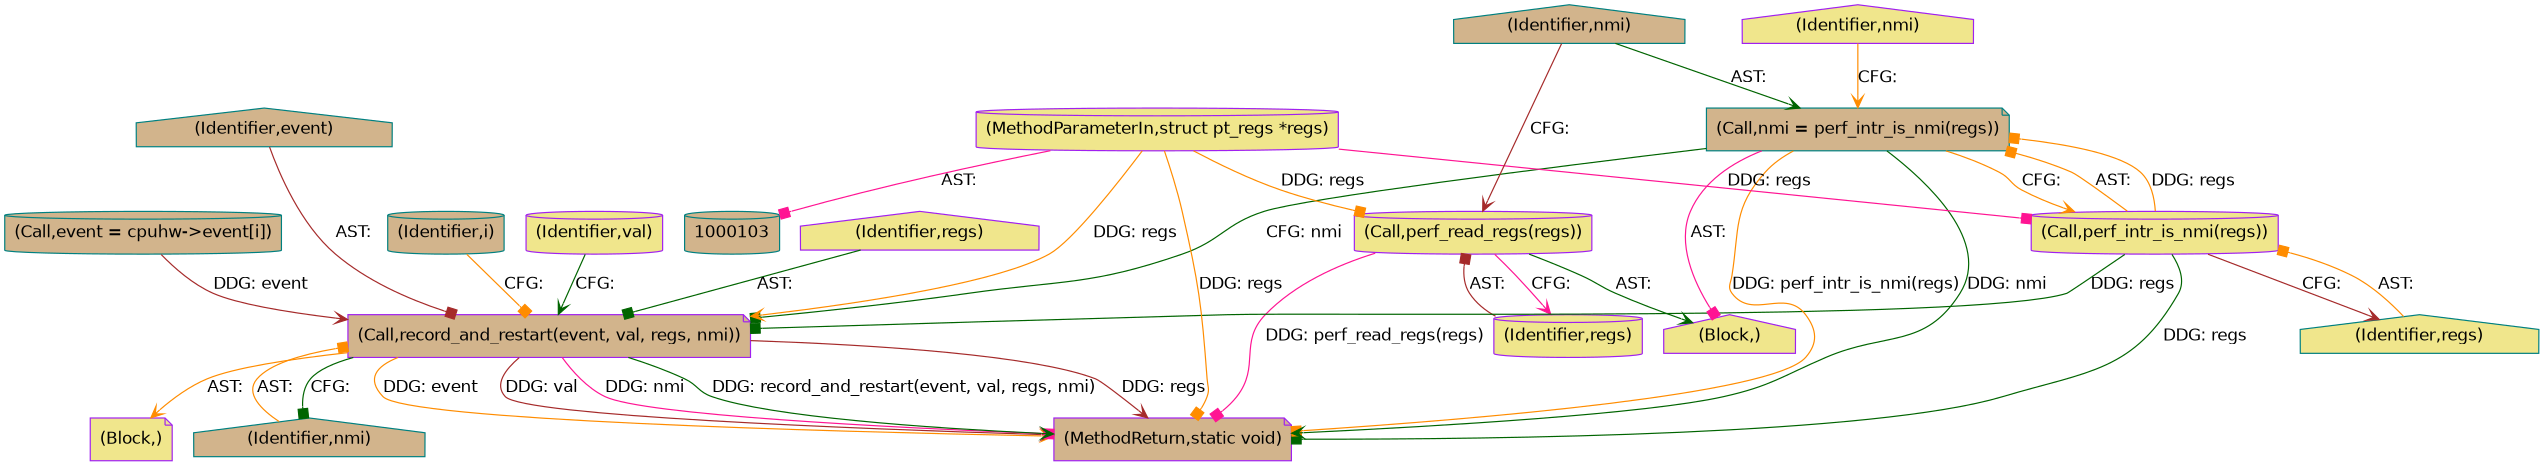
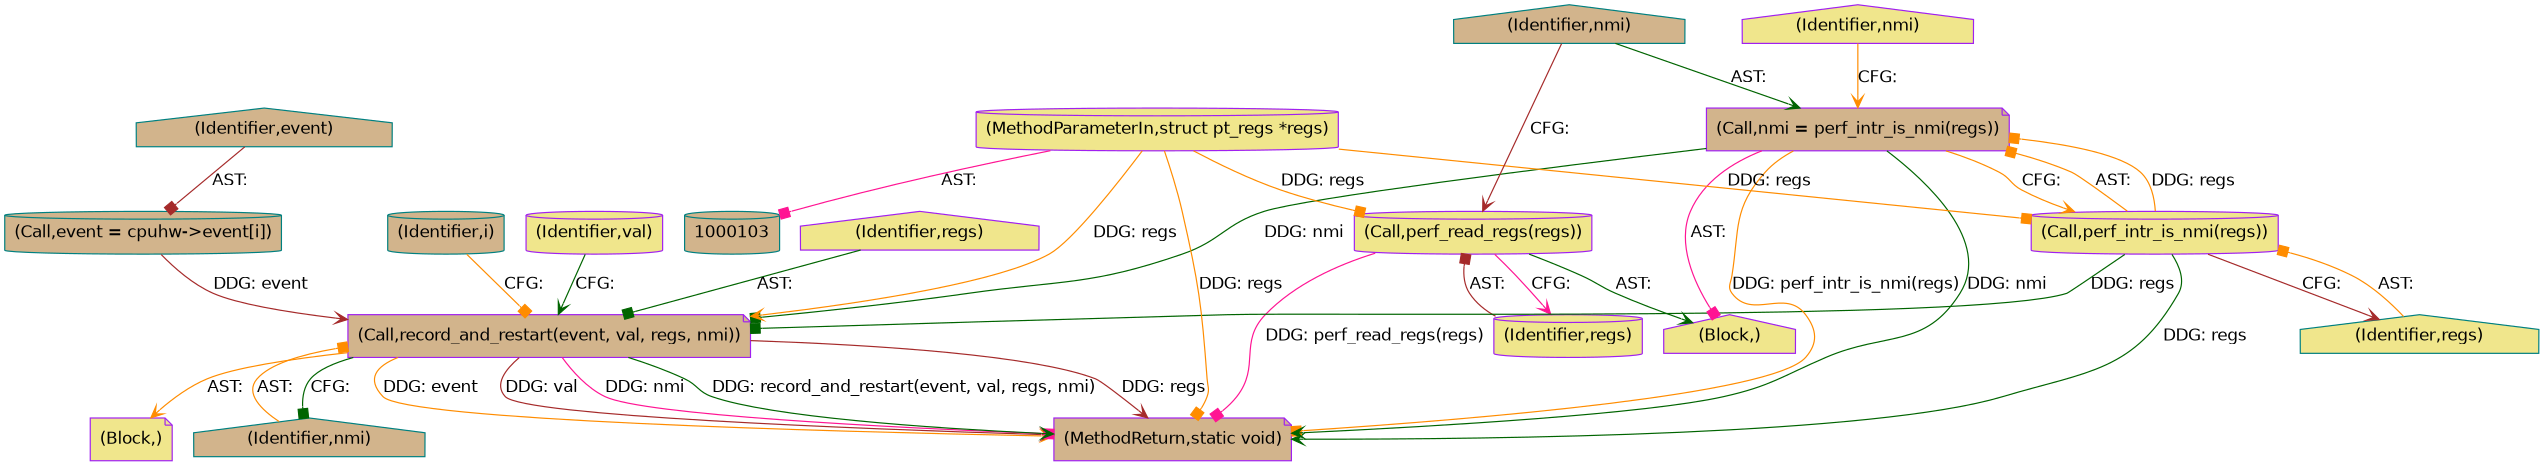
node "(Call,nmi = perf_intr_is_nmi(regs))": color teal -> purple
edge "(MethodParameterIn,struct pt_regs *regs)" -> "(Call,perf_intr_is_nmi(regs))": color deeppink -> darkorange
edge "(Call,nmi = perf_intr_is_nmi(regs))" -> "(Call,record_and_restart(event, val, regs, nmi))": label "CFG: nmi" -> "DDG: nmi"
edge "(Identifier,event)" -> "(Call,record_and_restart(event, val, regs, nmi))": now "(Identifier,event)" -> "(Call,event = cpuhw->event[i])"
edge "(Call,perf_intr_is_nmi(regs))" -> "(MethodReturn,static void)": arrowhead box -> vee
